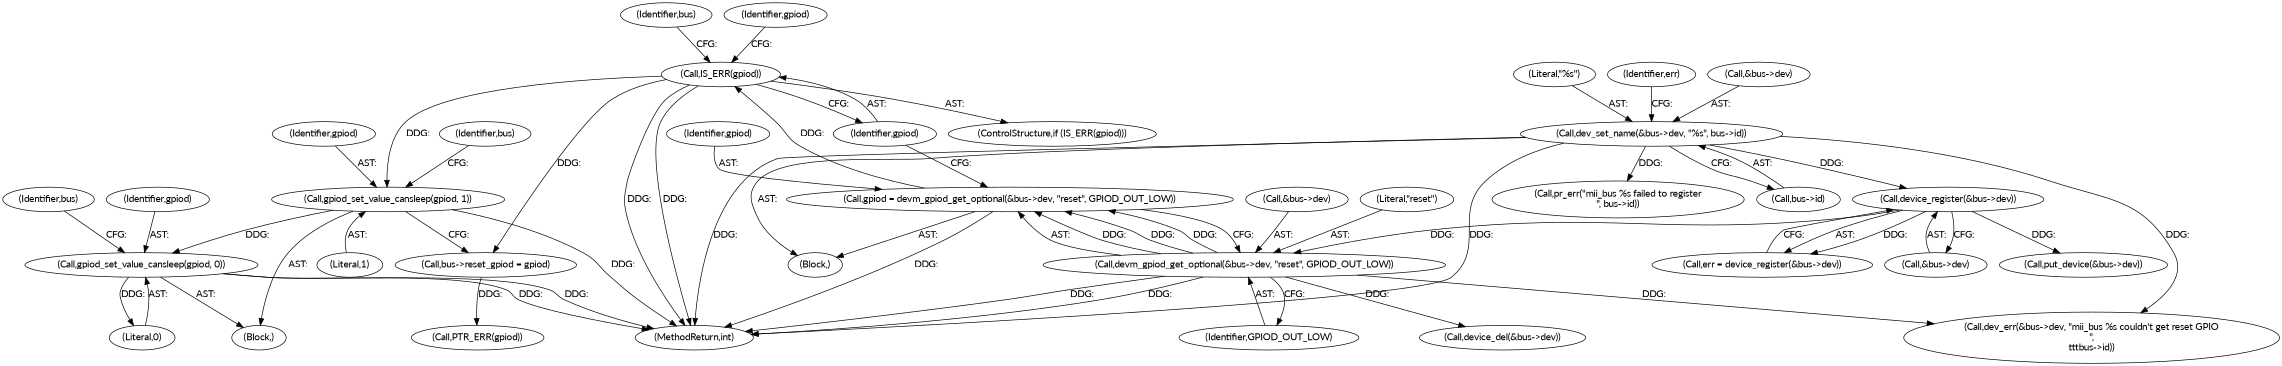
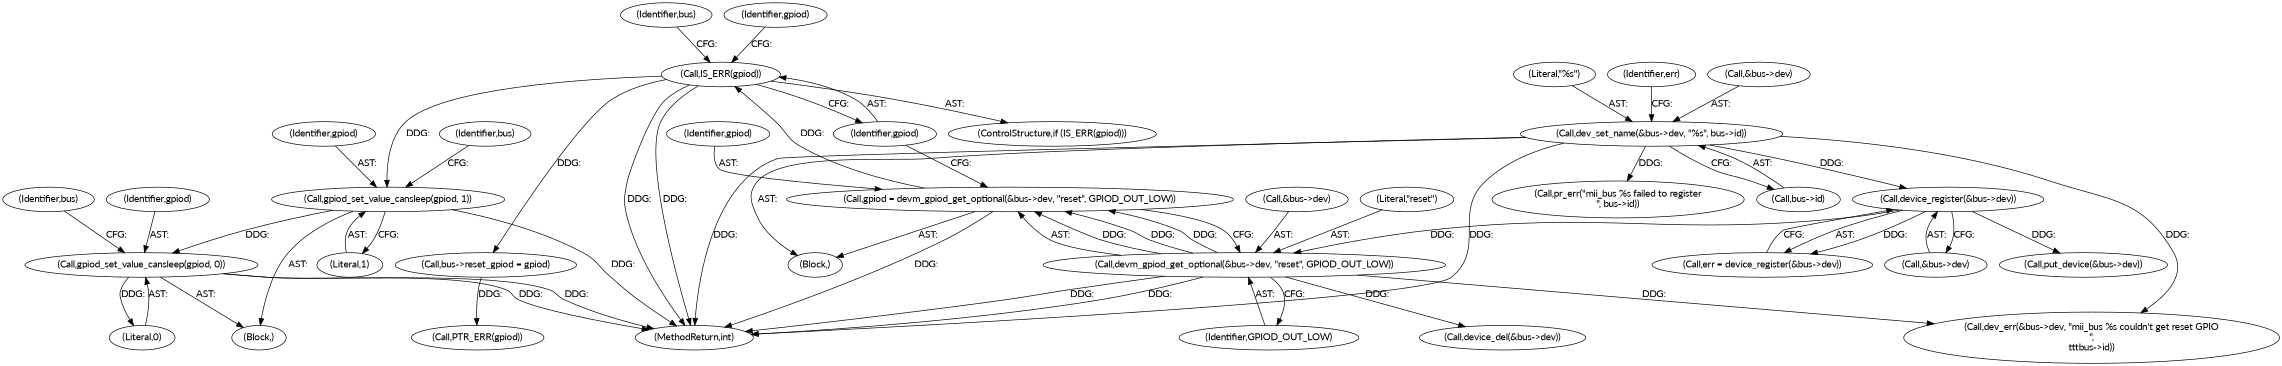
edge "(Call,gpiod_set_value_cansleep(gpiod, 1))" -> "(Call,bus->reset_gpiod = gpiod)": now "(Call,gpiod_set_value_cansleep(gpiod, 1))" -> "(Literal,1)"
